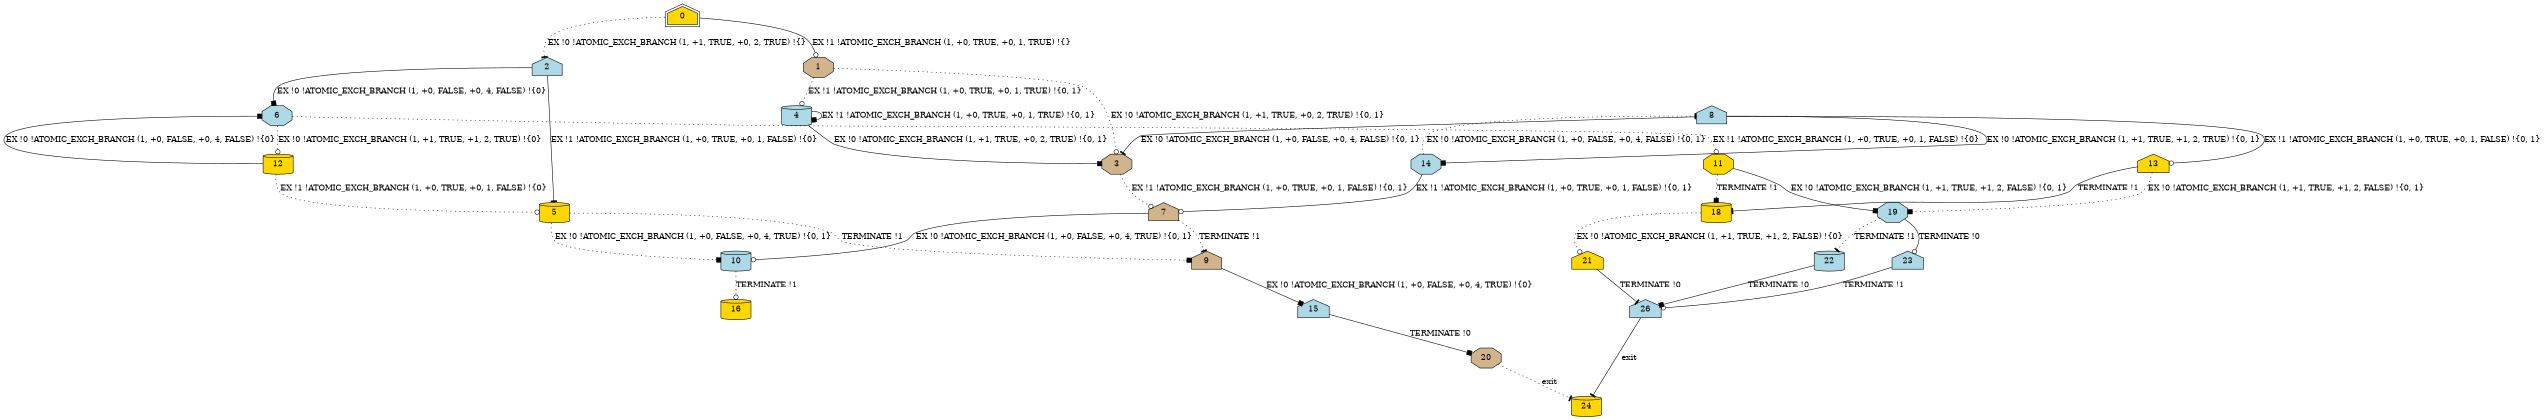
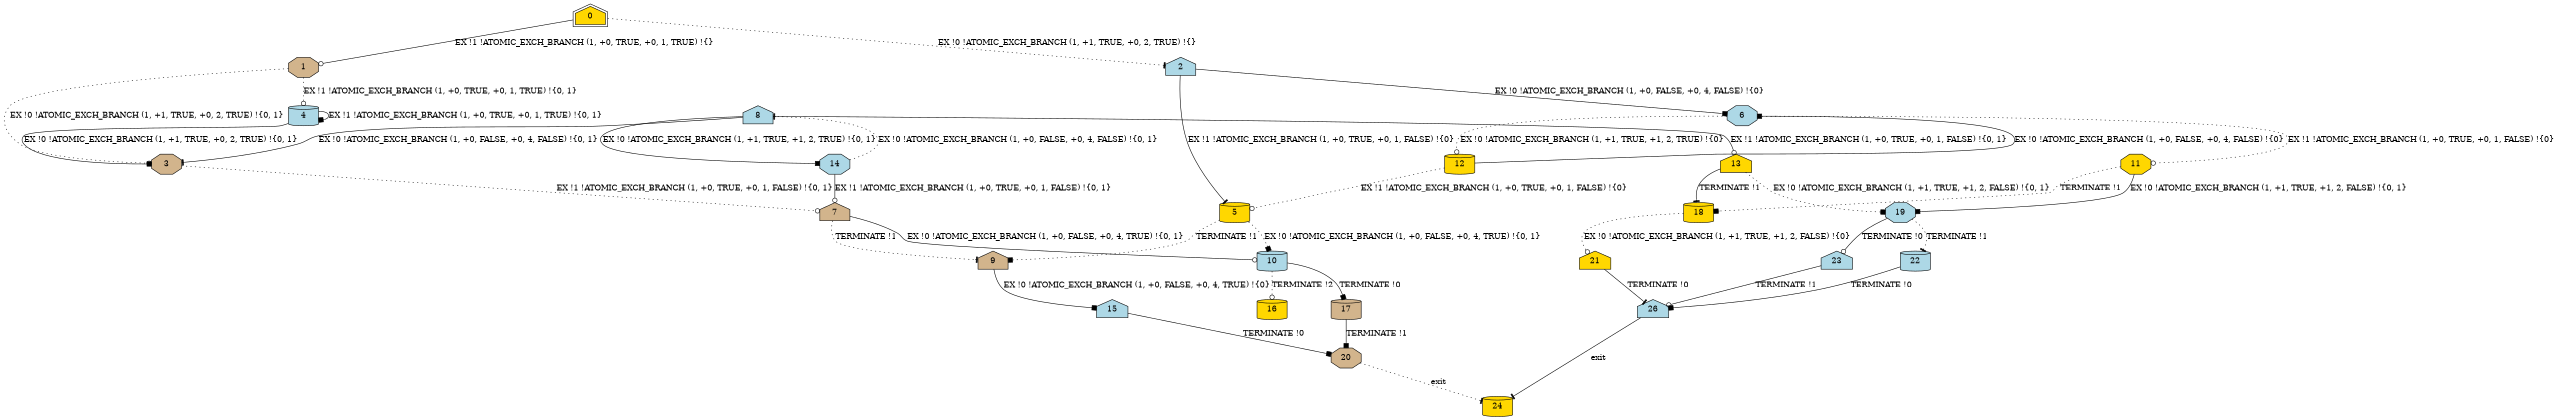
edge "10" -> "16": label "TERMINATE !1" -> "TERMINATE !2"
node "17": added
